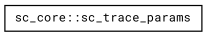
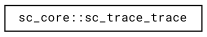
node "sc_core::sc_trace_params": label "sc_core::sc_trace_params" -> "sc_core::sc_trace_trace"
